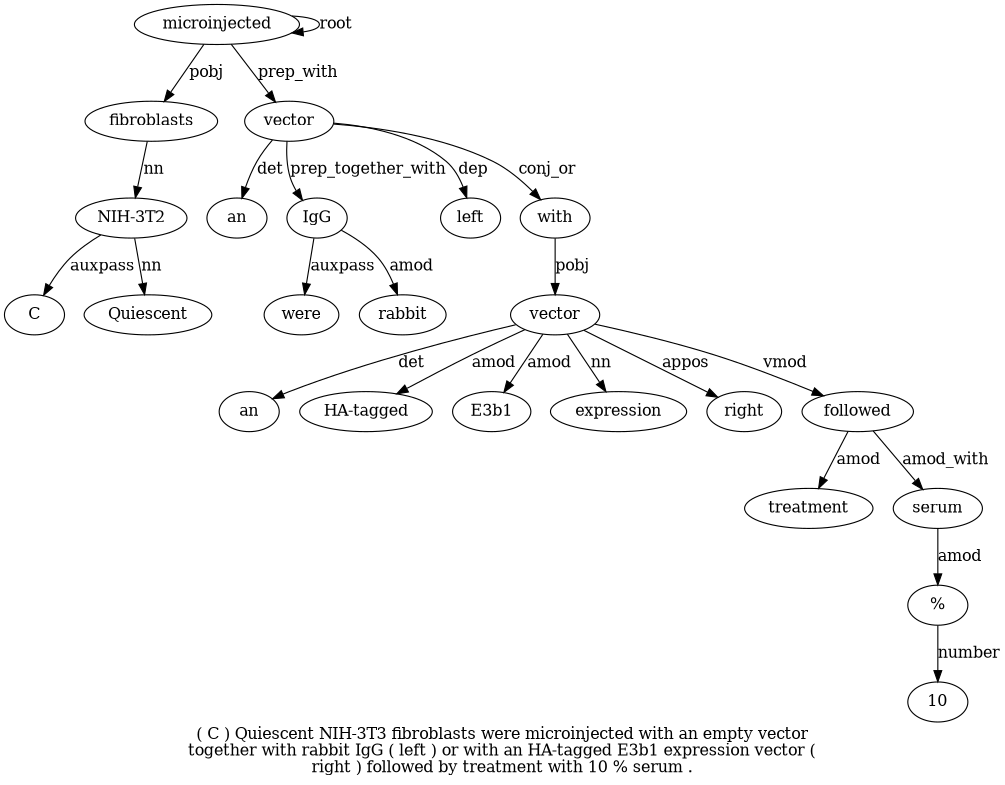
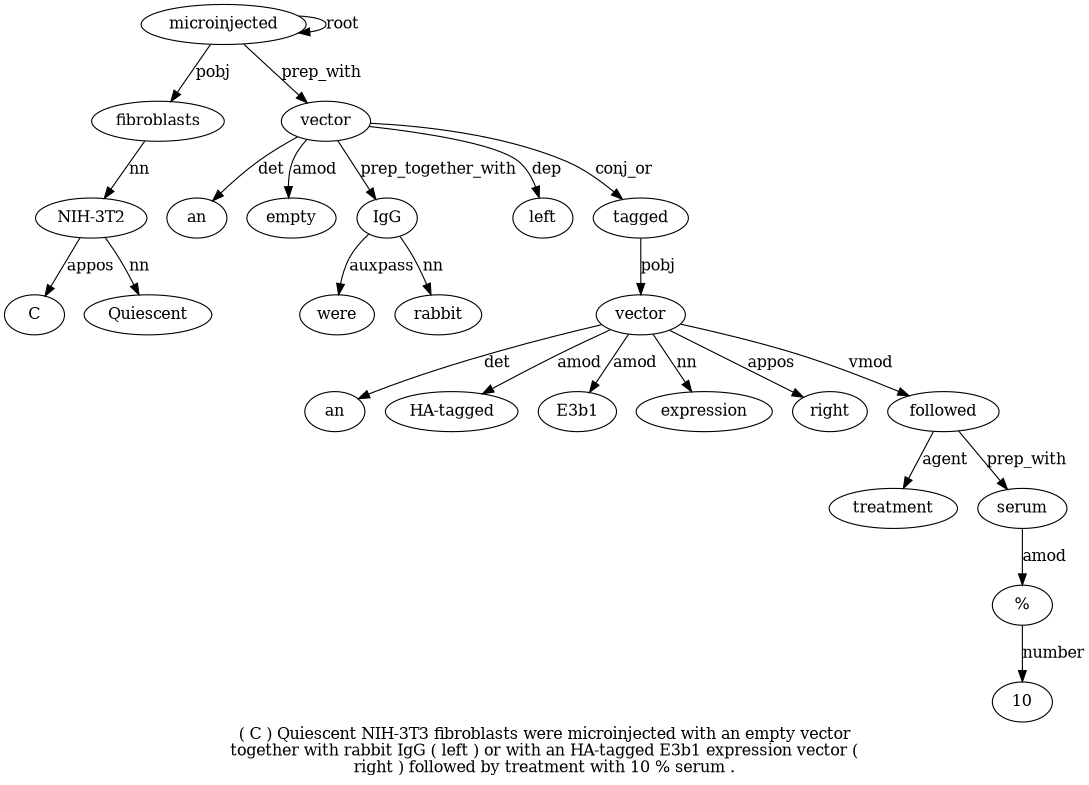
node "empty": added
node "with": label "with" -> "tagged"
edge "NIH-3T2" -> "C": label "auxpass" -> "appos"
edge "IgG" -> "rabbit": label "amod" -> "nn"
edge "followed" -> "treatment": label "amod" -> "agent"
edge "followed" -> "serum": label "amod_with" -> "prep_with"
